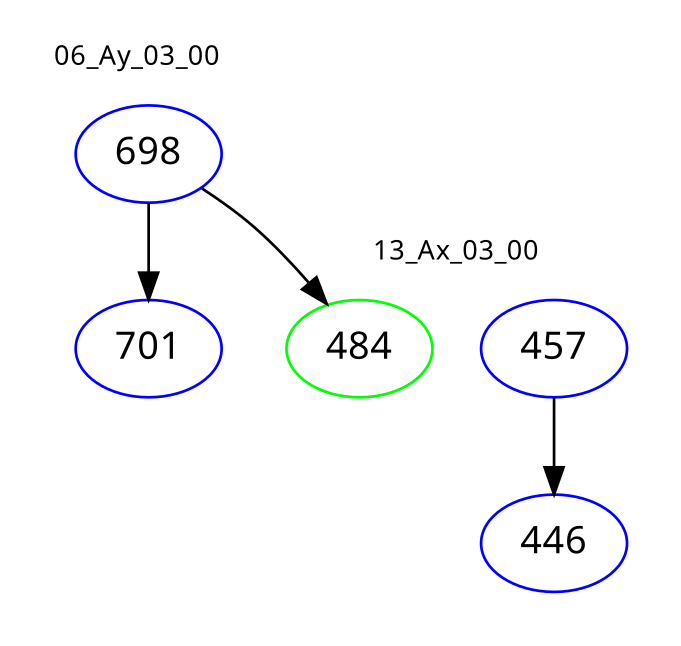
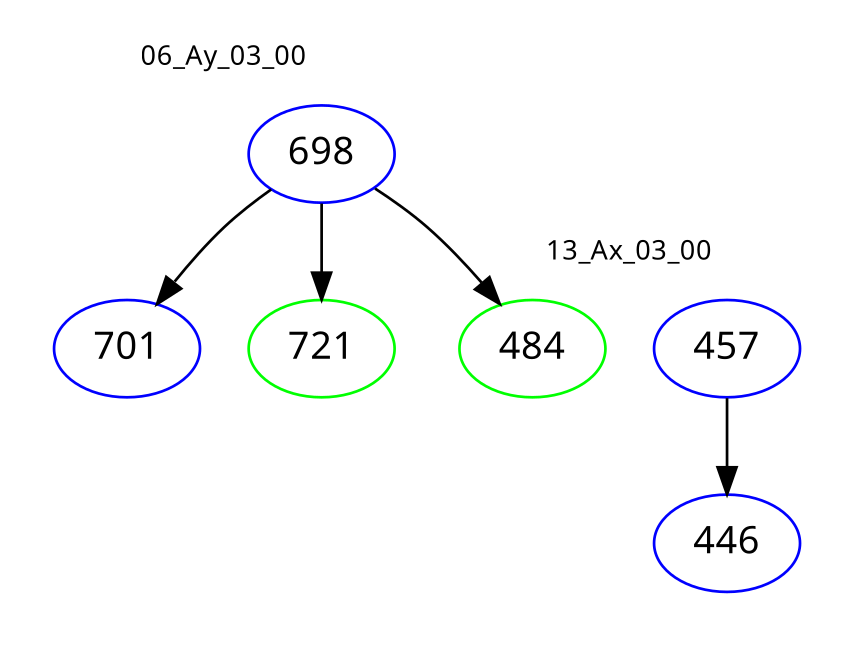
node "721": added
